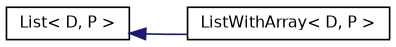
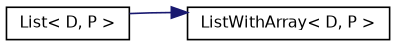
edge "ListWithArray< D, P >" -> "List< D, P >": reversed
